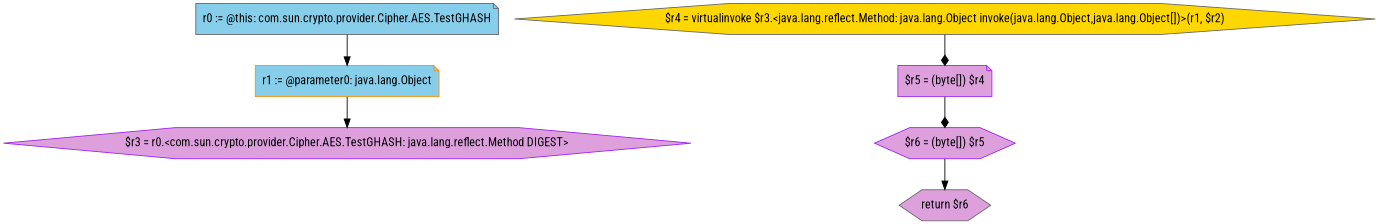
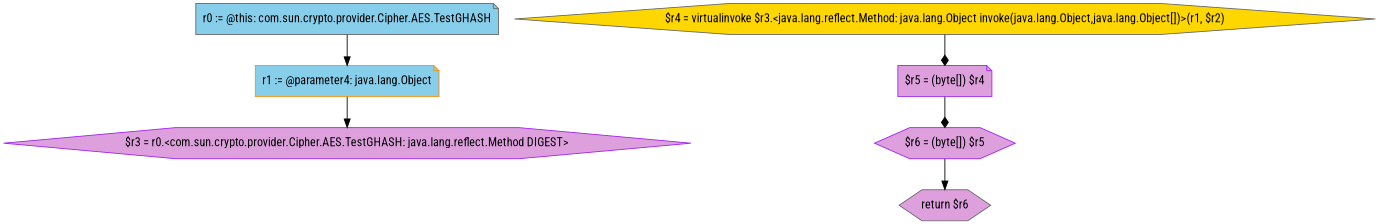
node "r1 := @parameter0: java.lang.Object": label "r1 := @parameter0: java.lang.Object" -> "r1 := @parameter4: java.lang.Object"
